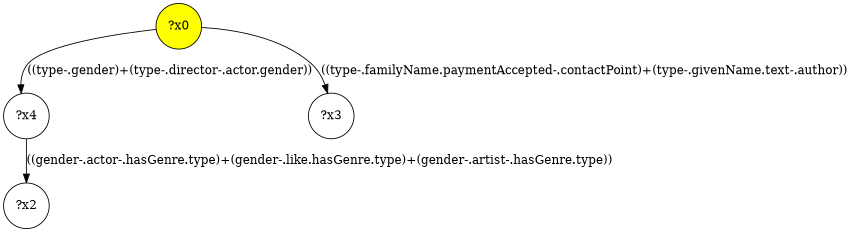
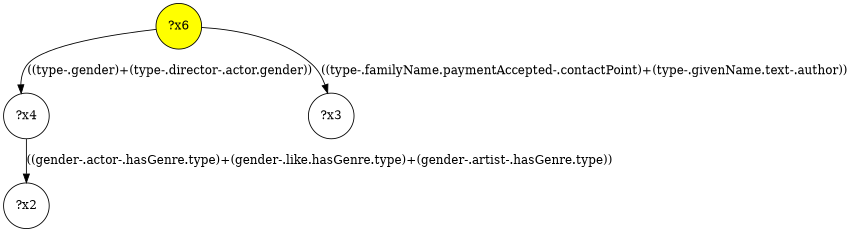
node "?x0": label "?x0" -> "?x6"
